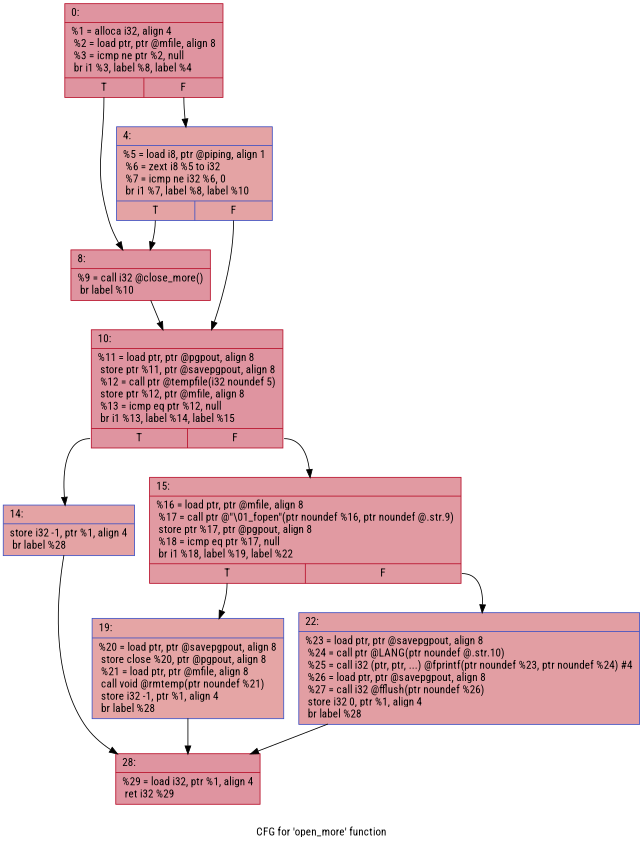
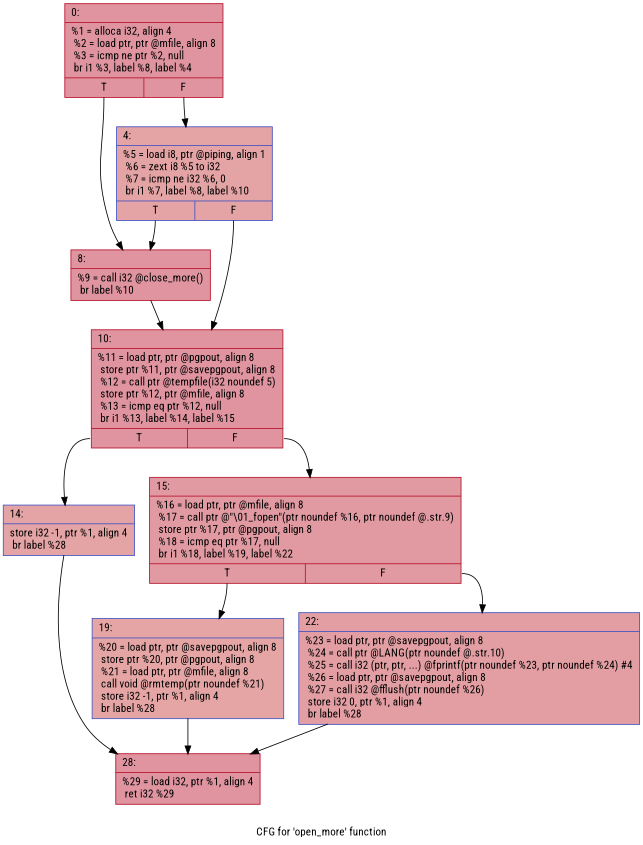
node "19:": text "store close %20, ptr @pgpout, align 8" -> "store ptr %20, ptr @pgpout, align 8"
